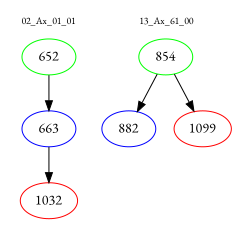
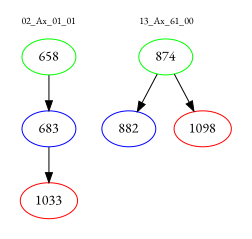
node "652": label "652" -> "658"
node "854": label "854" -> "874"
node "663": label "663" -> "683"
node "1099": label "1099" -> "1098"
node "1032": label "1032" -> "1033"
